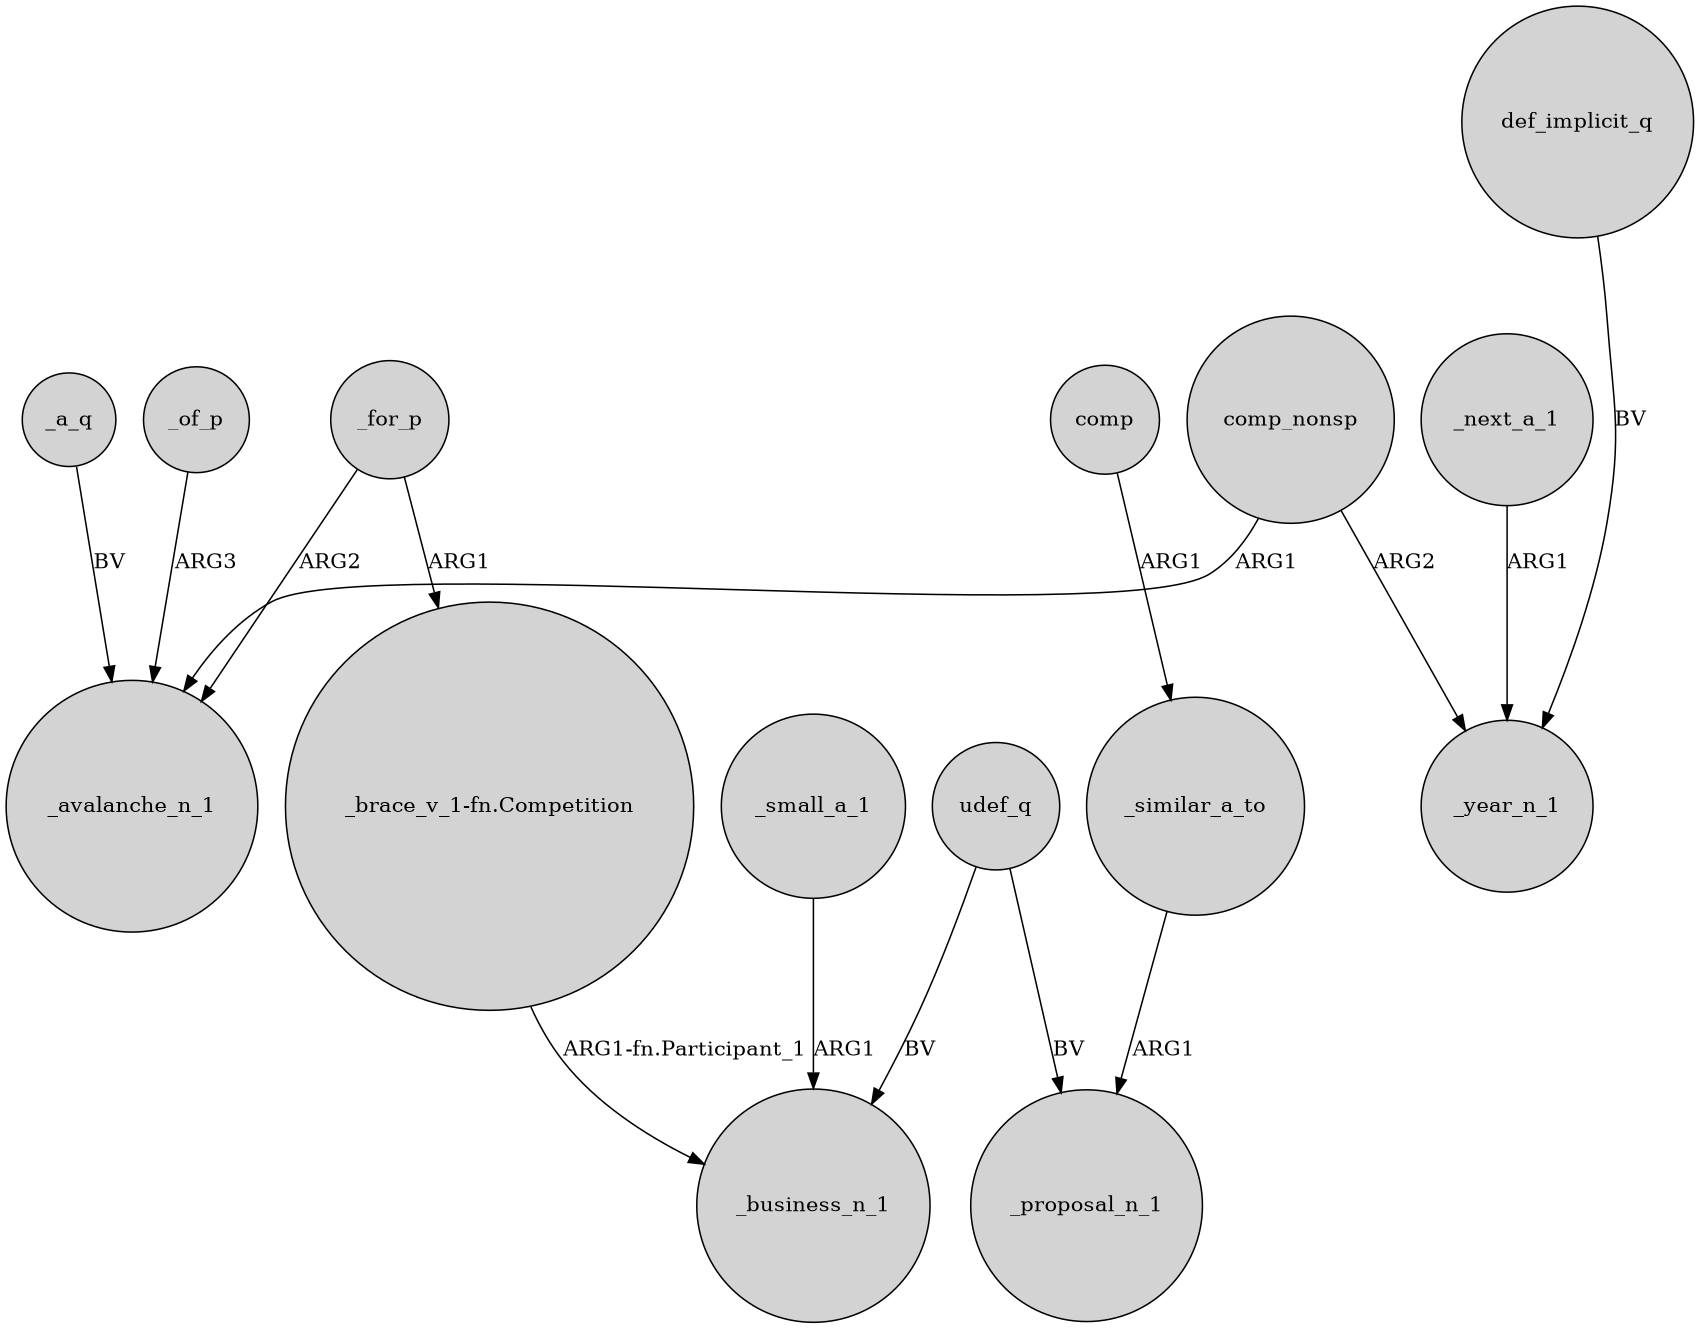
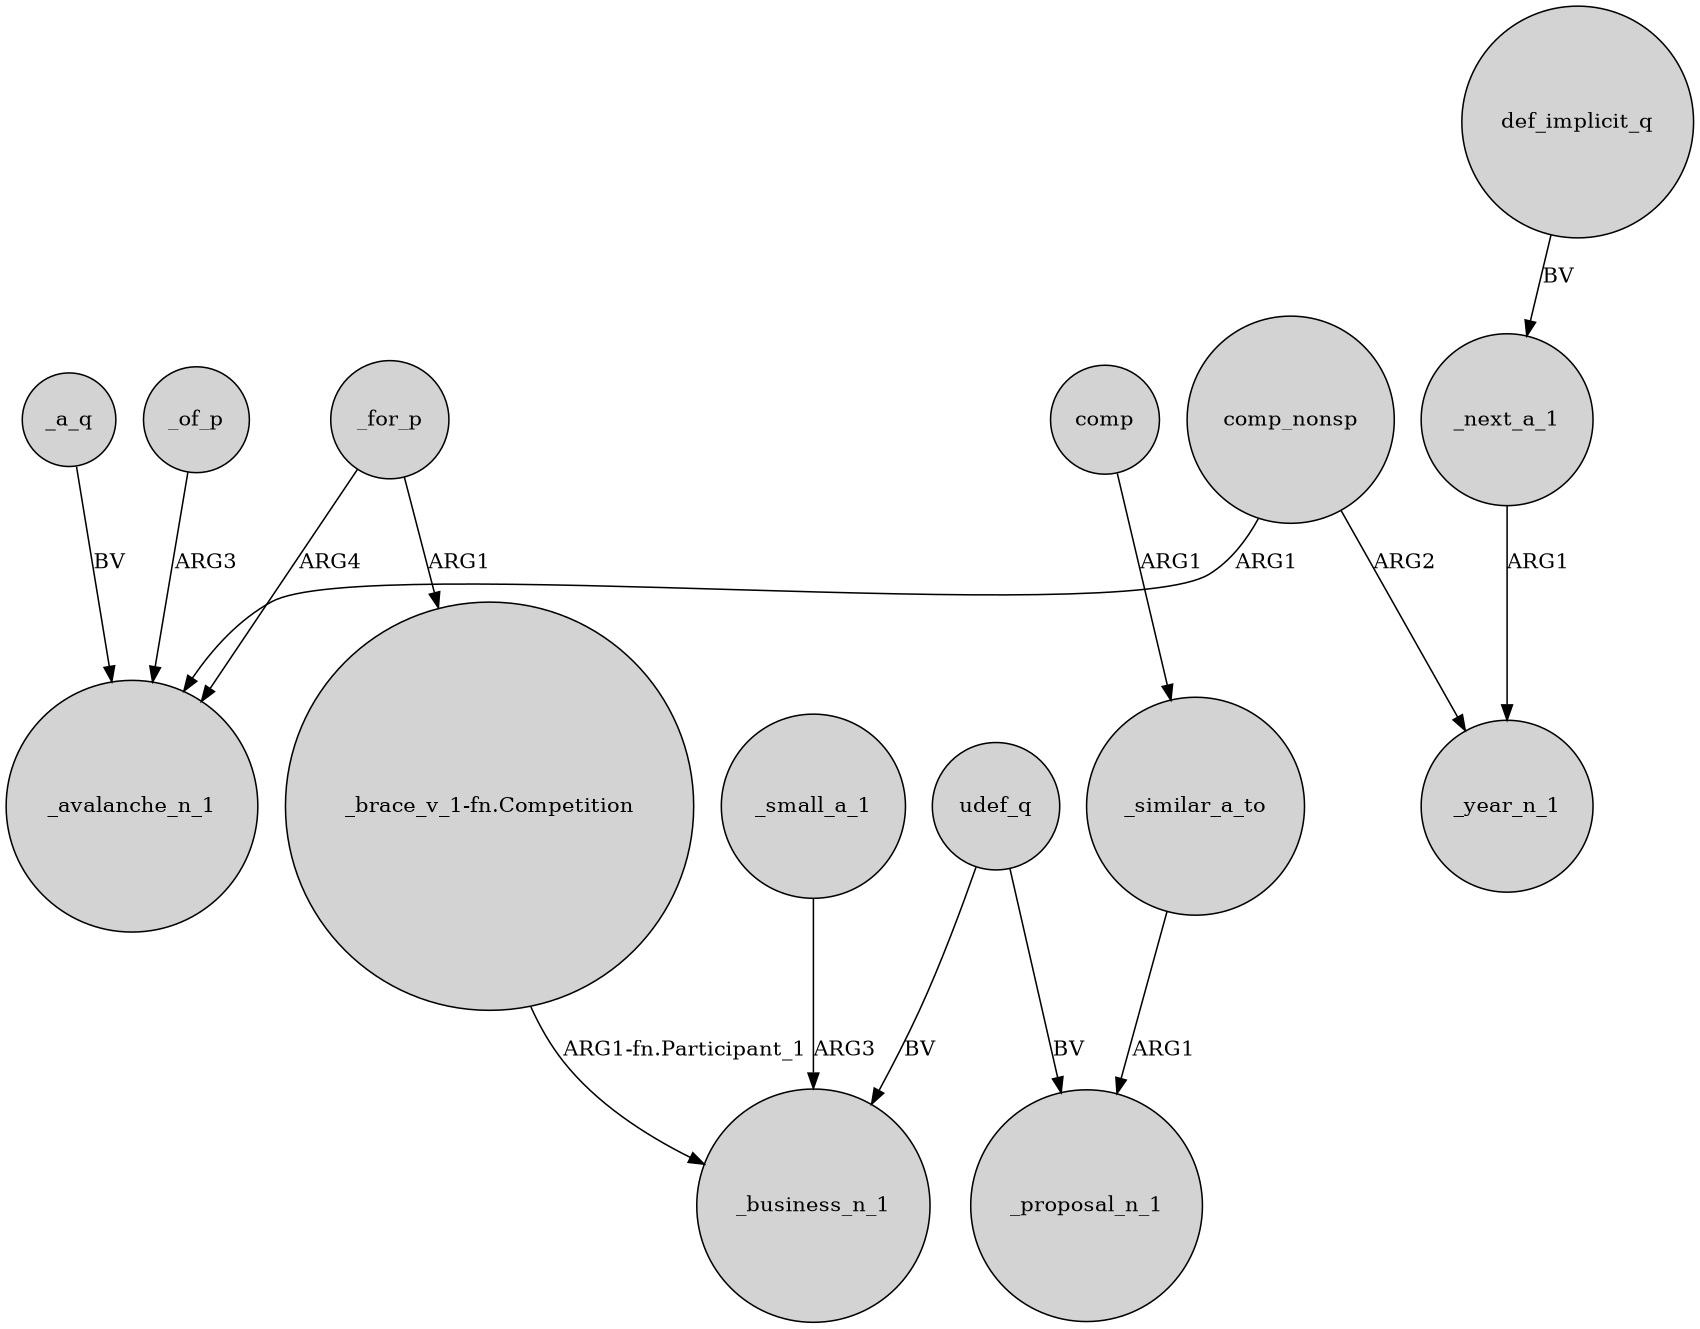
edge "def_implicit_q" -> "_year_n_1": now "def_implicit_q" -> "_next_a_1"
edge "_for_p" -> "_avalanche_n_1": label "ARG2" -> "ARG4"
edge "_small_a_1" -> "_business_n_1": label "ARG1" -> "ARG3"
